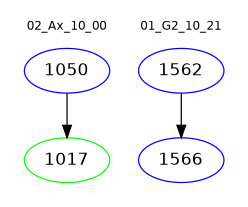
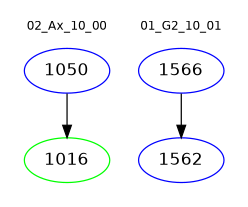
cluster "01_G2_10_21": label "01_G2_10_21" -> "01_G2_10_01"
edge "1562" -> "1566": reversed
node "1017": label "1017" -> "1016"
